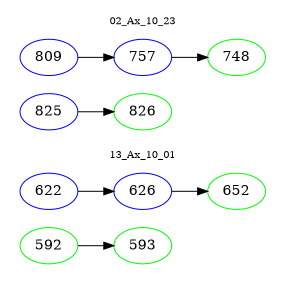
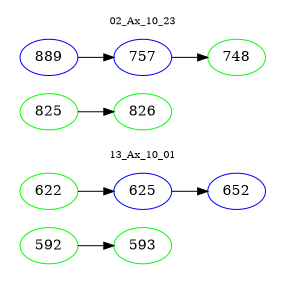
node "809": label "809" -> "889"
node "825": color blue -> green
node "622": color blue -> green
node "626": label "626" -> "625"
node "652": color green -> blue
